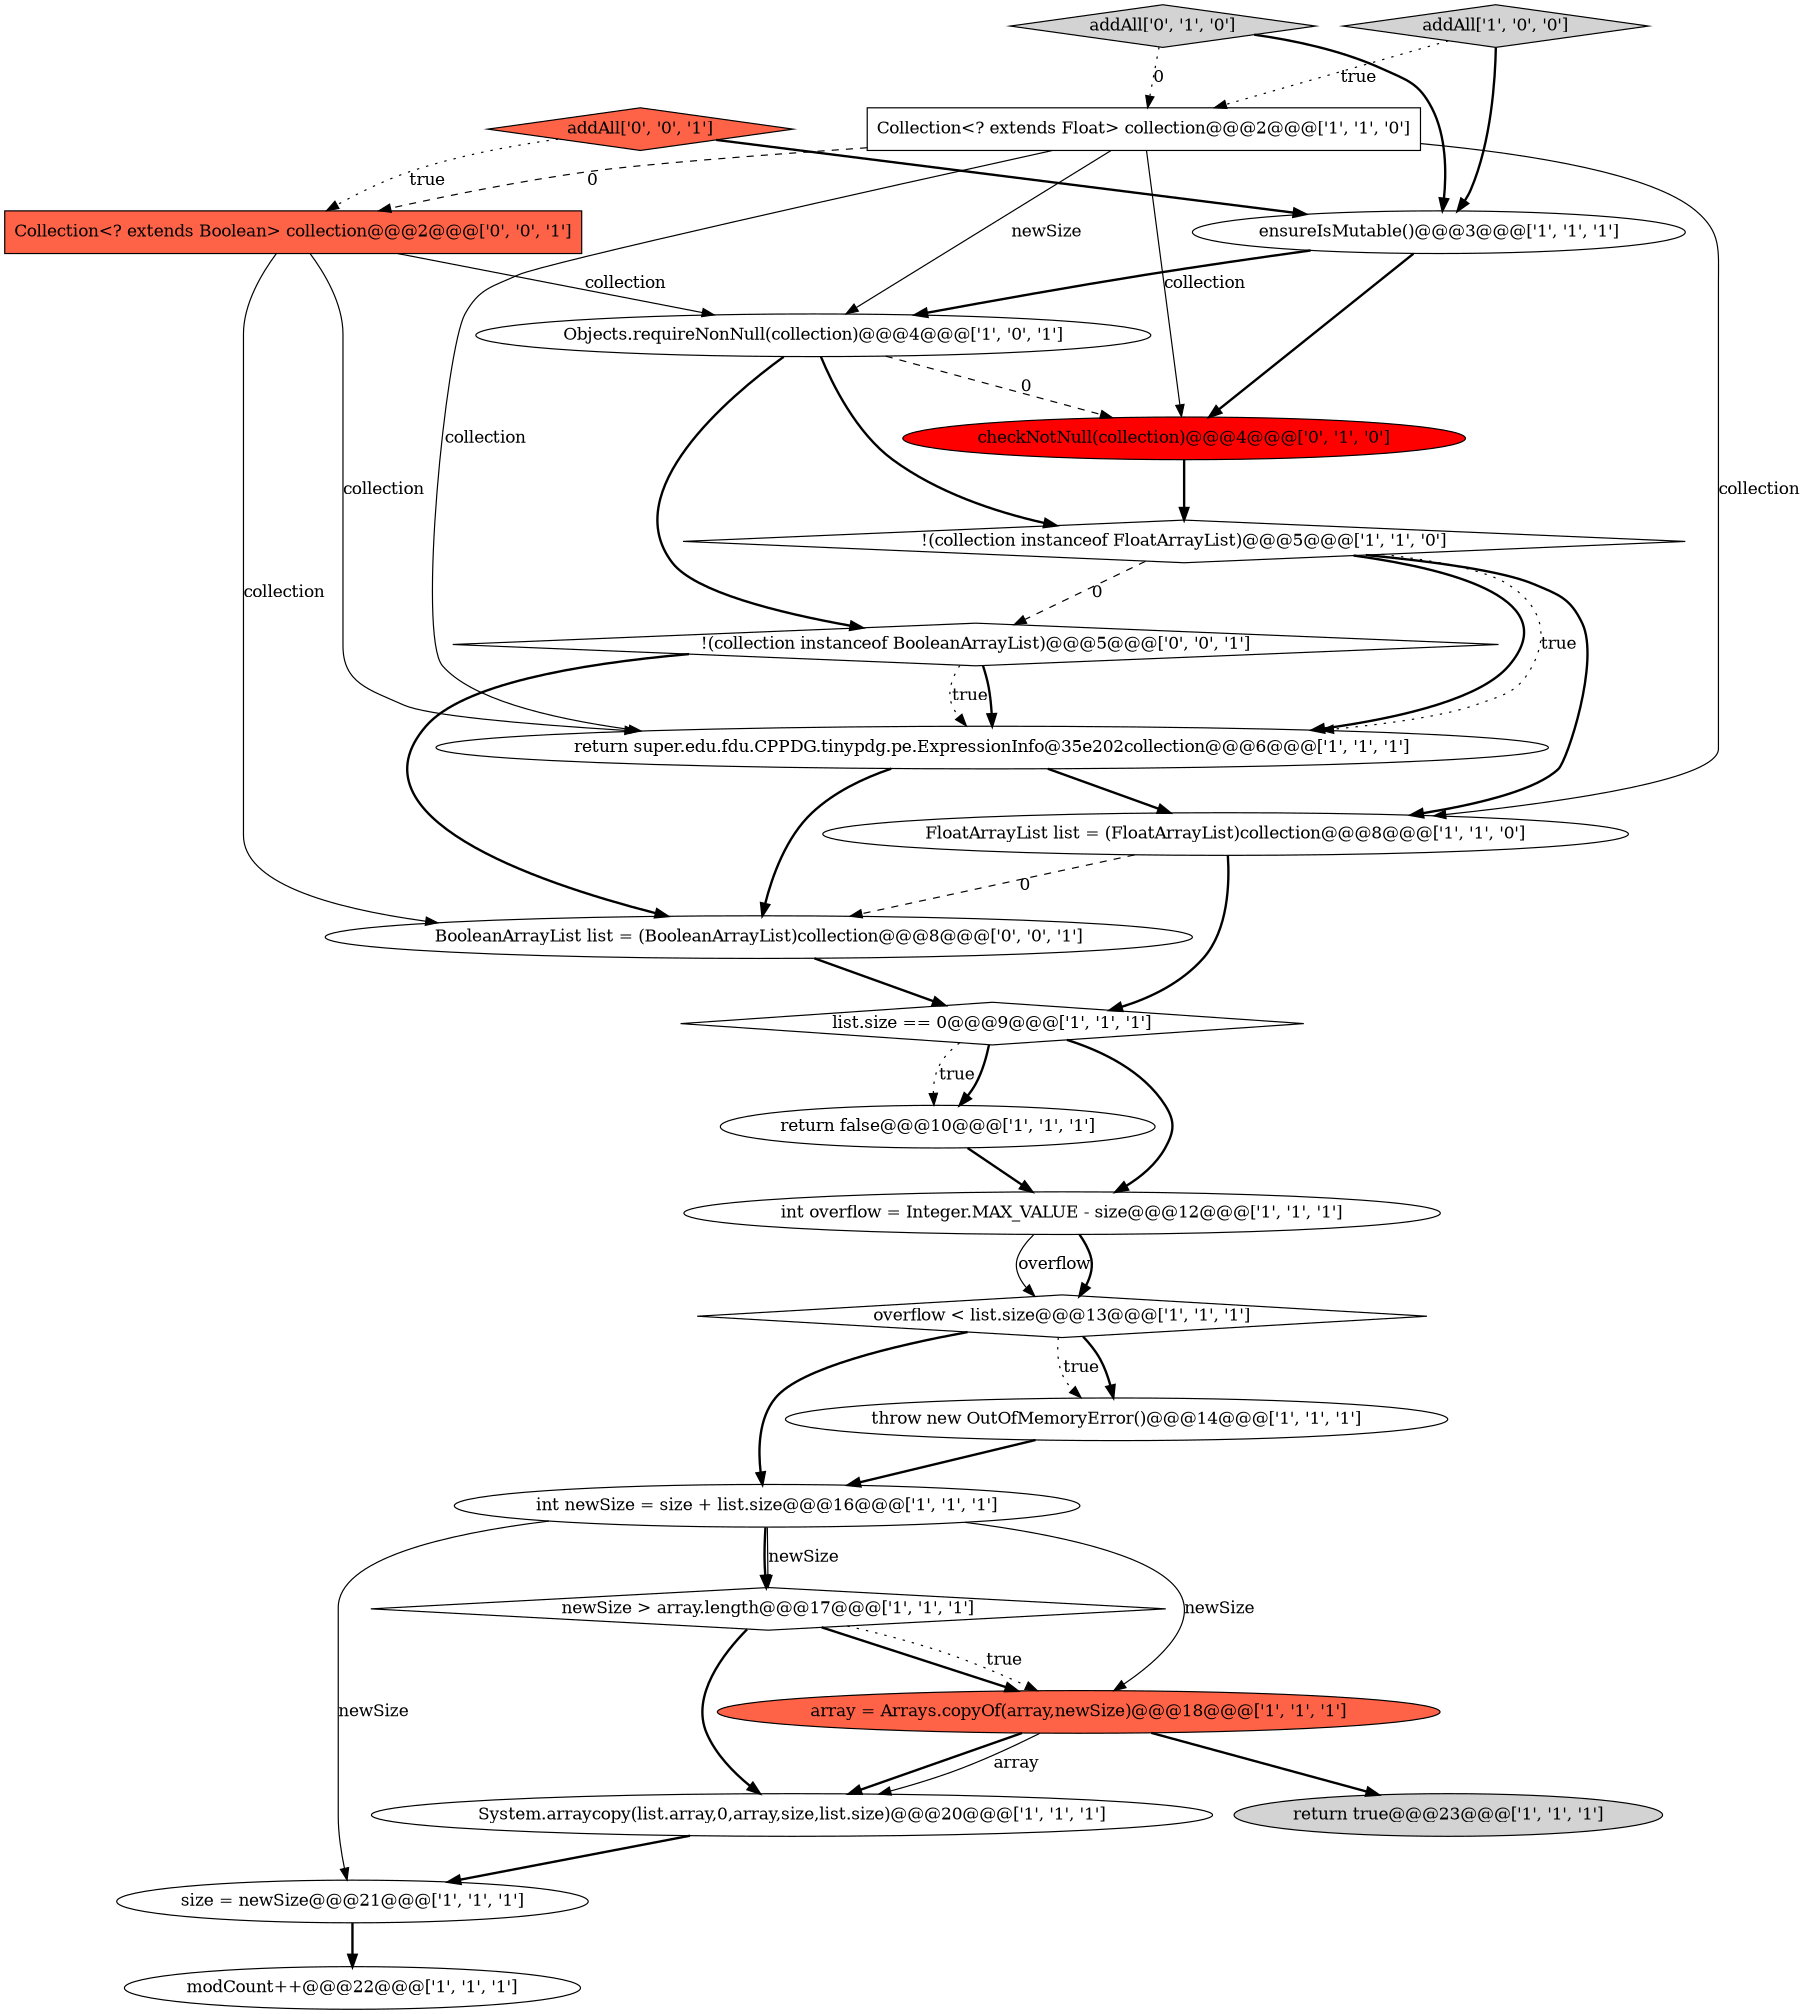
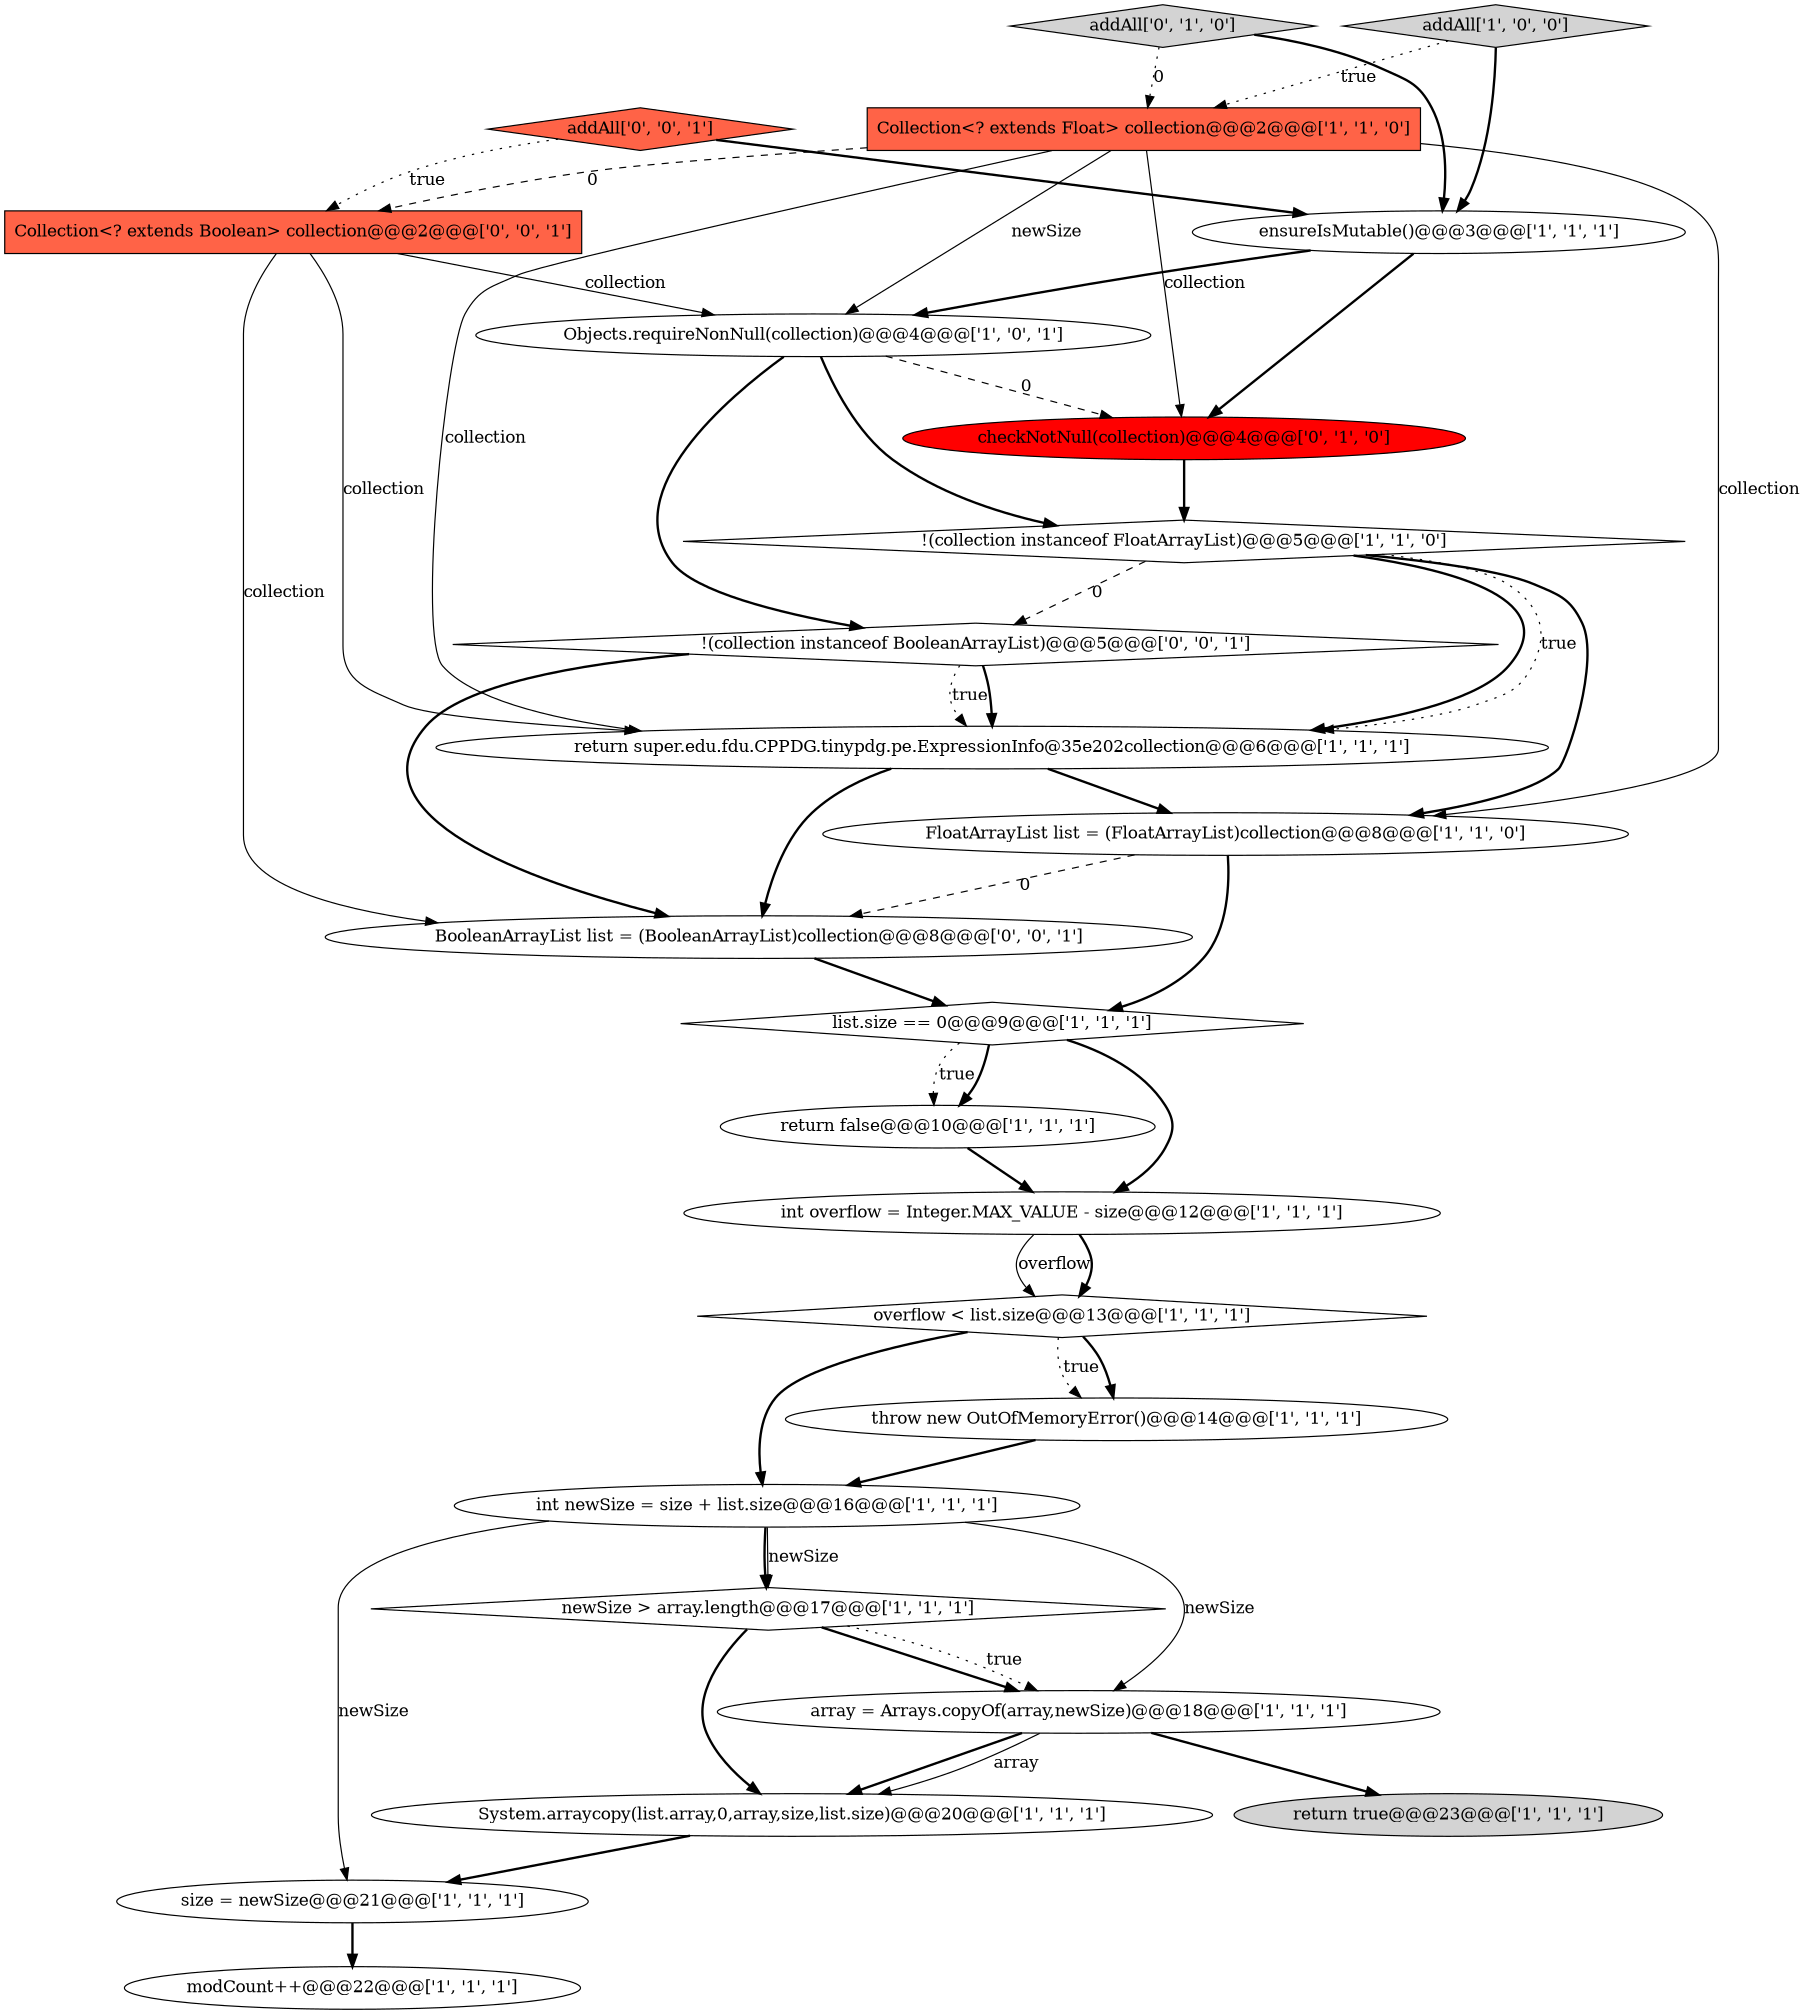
node "Collection<? extends Float> collection@@@2@@@['1', '1', '0']": fillcolor white -> tomato
node "array = Arrays.copyOf(array,newSize)@@@18@@@['1', '1', '1']": fillcolor tomato -> white
